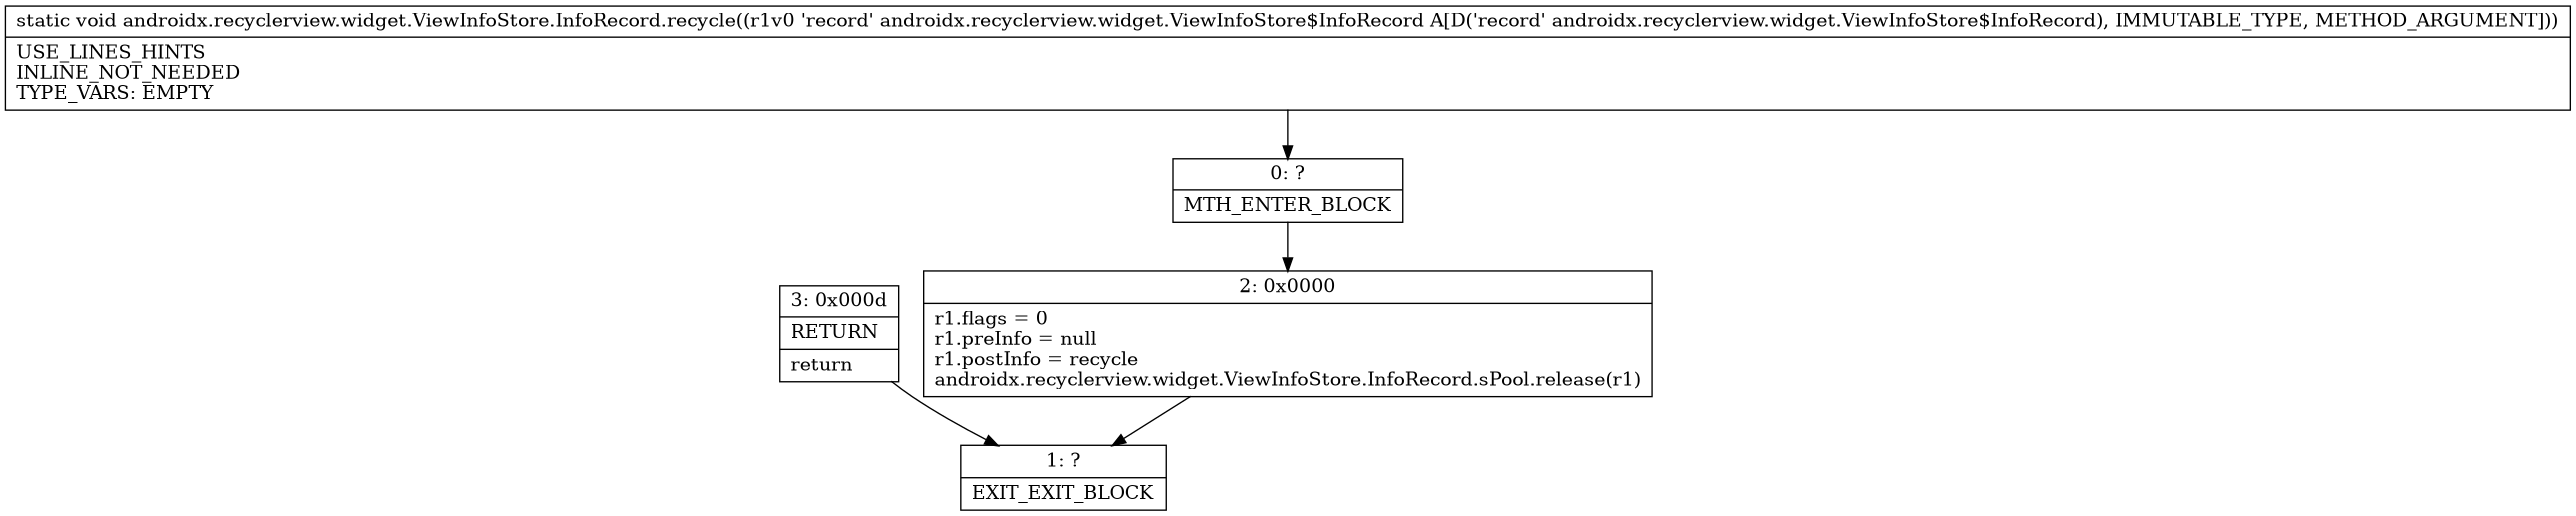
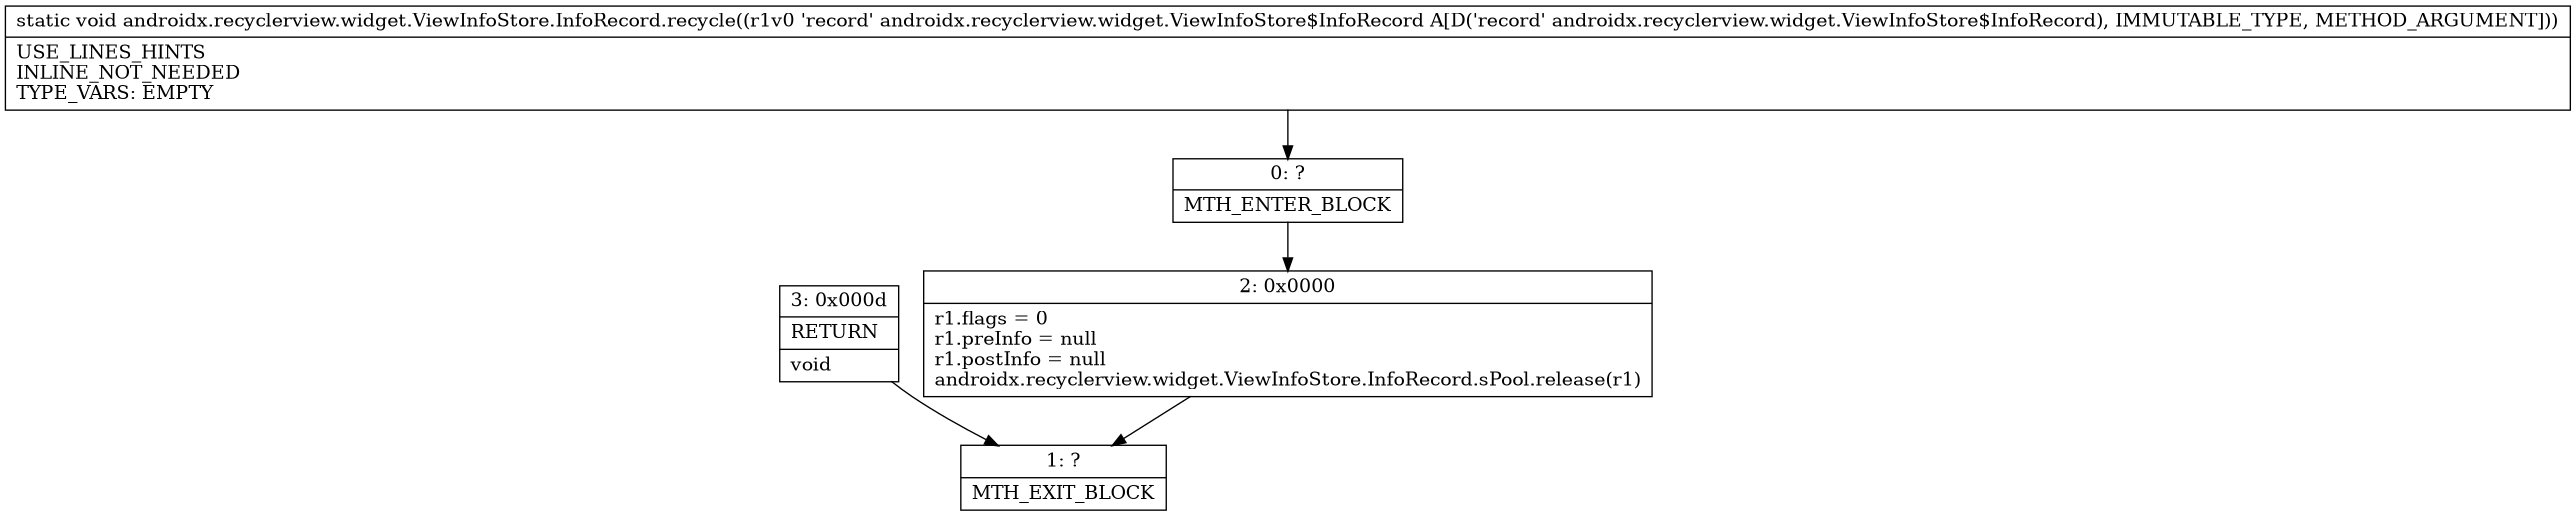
node "2: 0x0000": text "r1.postInfo = recycle" -> "r1.postInfo = null"
node "3: 0x000d": text "return" -> "void"
node "1: ?": text "EXIT_EXIT_BLOCK" -> "MTH_EXIT_BLOCK"
